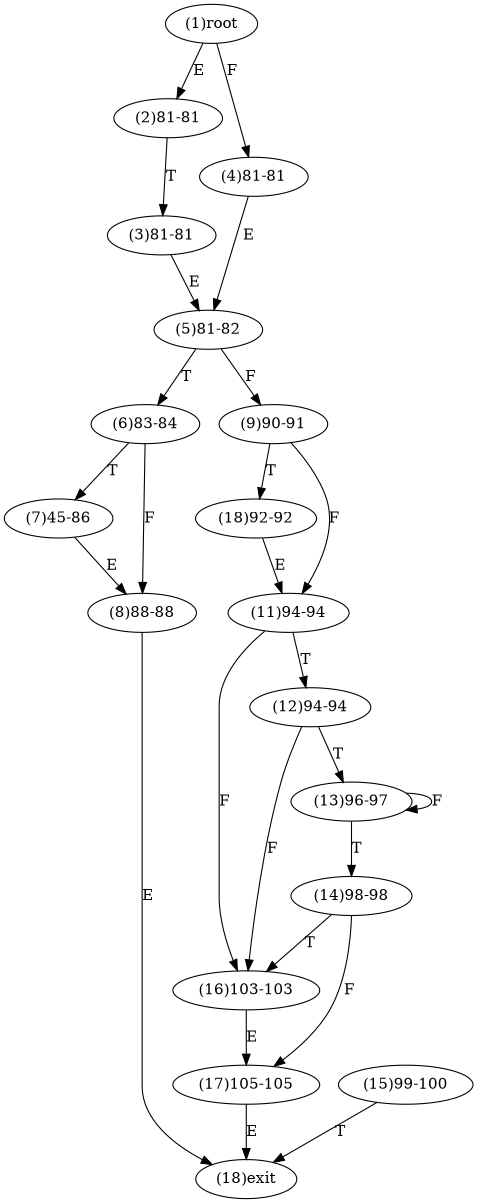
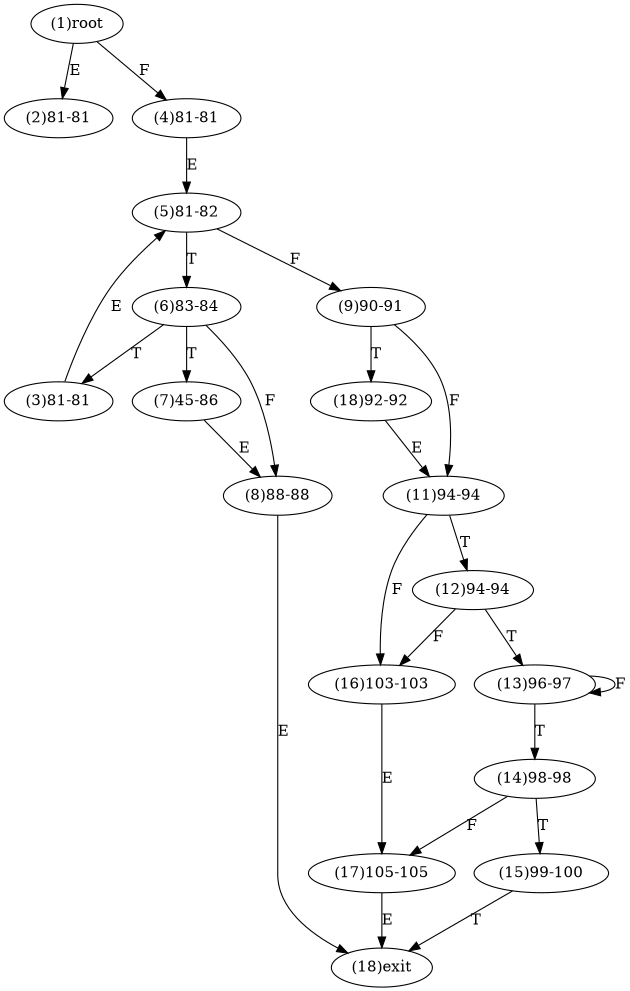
edge "(2)81-81" -> "(3)81-81": now "(6)83-84" -> "(3)81-81"
edge "(14)98-98" -> "(16)103-103": now "(14)98-98" -> "(15)99-100"
